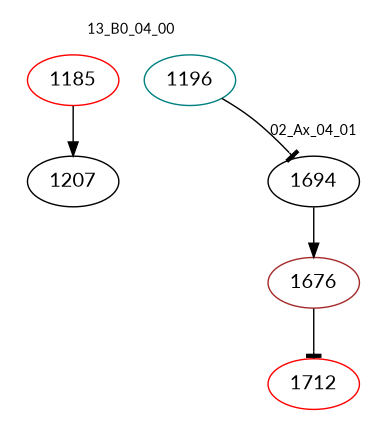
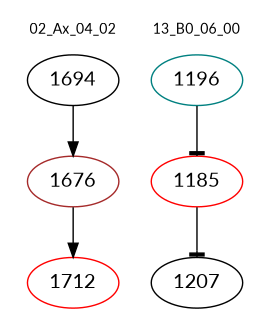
cluster "13_B0_04_00": label "13_B0_04_00" -> "13_B0_06_00"
edge "1185" -> "1207": arrowhead normal -> tee
edge "1196" -> "1694": now "1196" -> "1185"
cluster "02_Ax_04_01": label "02_Ax_04_01" -> "02_Ax_04_02"
edge "1676" -> "1712": arrowhead tee -> normal
